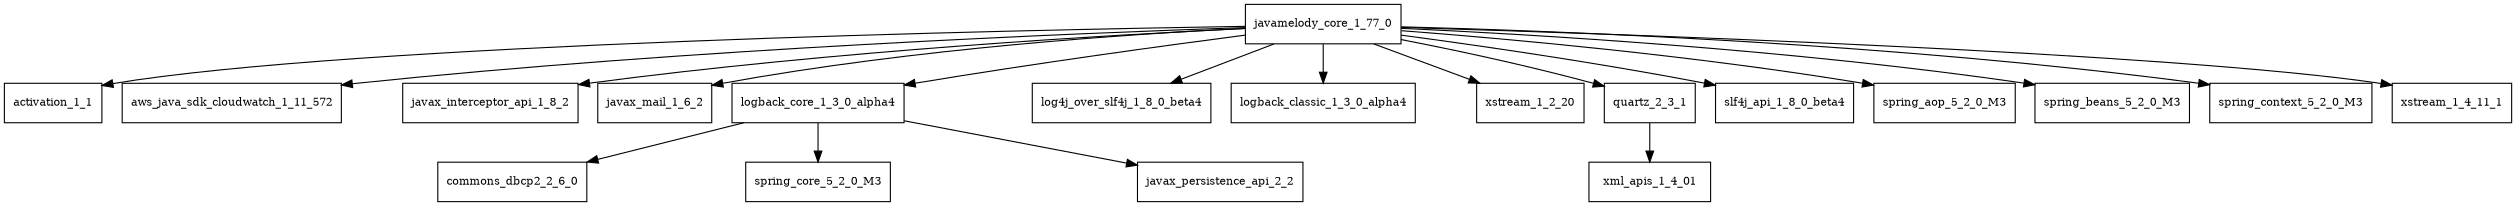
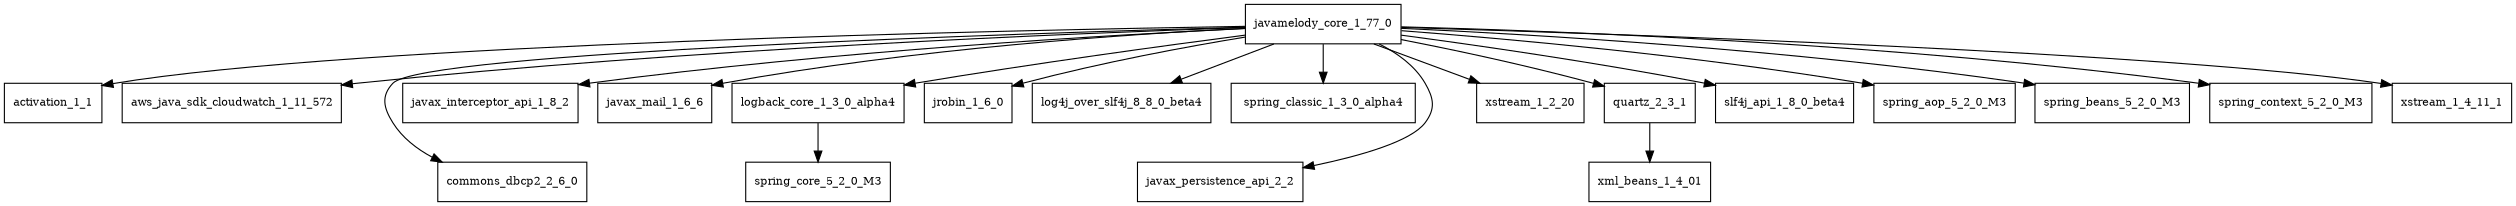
node "javax_mail_1_6_2": label "javax_mail_1_6_2" -> "javax_mail_1_6_6"
node "jrobin_1_6_0": added
node "log4j_over_slf4j_1_8_0_beta4": label "log4j_over_slf4j_1_8_0_beta4" -> "log4j_over_slf4j_8_8_0_beta4"
node "logback_classic_1_3_0_alpha4": label "logback_classic_1_3_0_alpha4" -> "spring_classic_1_3_0_alpha4"
edge "logback_core_1_3_0_alpha4" -> "commons_dbcp2_2_6_0": now "javamelody_core_1_77_0" -> "commons_dbcp2_2_6_0"
edge "logback_core_1_3_0_alpha4" -> "javax_persistence_api_2_2": now "javamelody_core_1_77_0" -> "javax_persistence_api_2_2"
node "xml_apis_1_4_01": label "xml_apis_1_4_01" -> "xml_beans_1_4_01"
